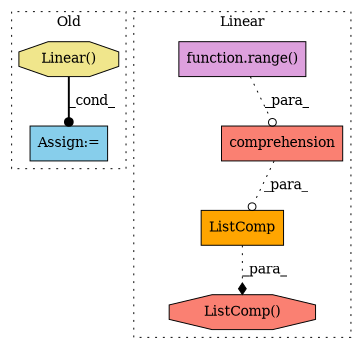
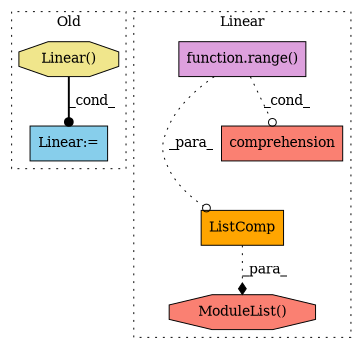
edge "function.range()" -> "comprehension": label "_para_" -> "_cond_"
node "Assign:=": label "Assign:=" -> "Linear:="
edge "comprehension" -> "ListComp": now "function.range()" -> "ListComp"
node "ListComp()": label "ListComp()" -> "ModuleList()"
